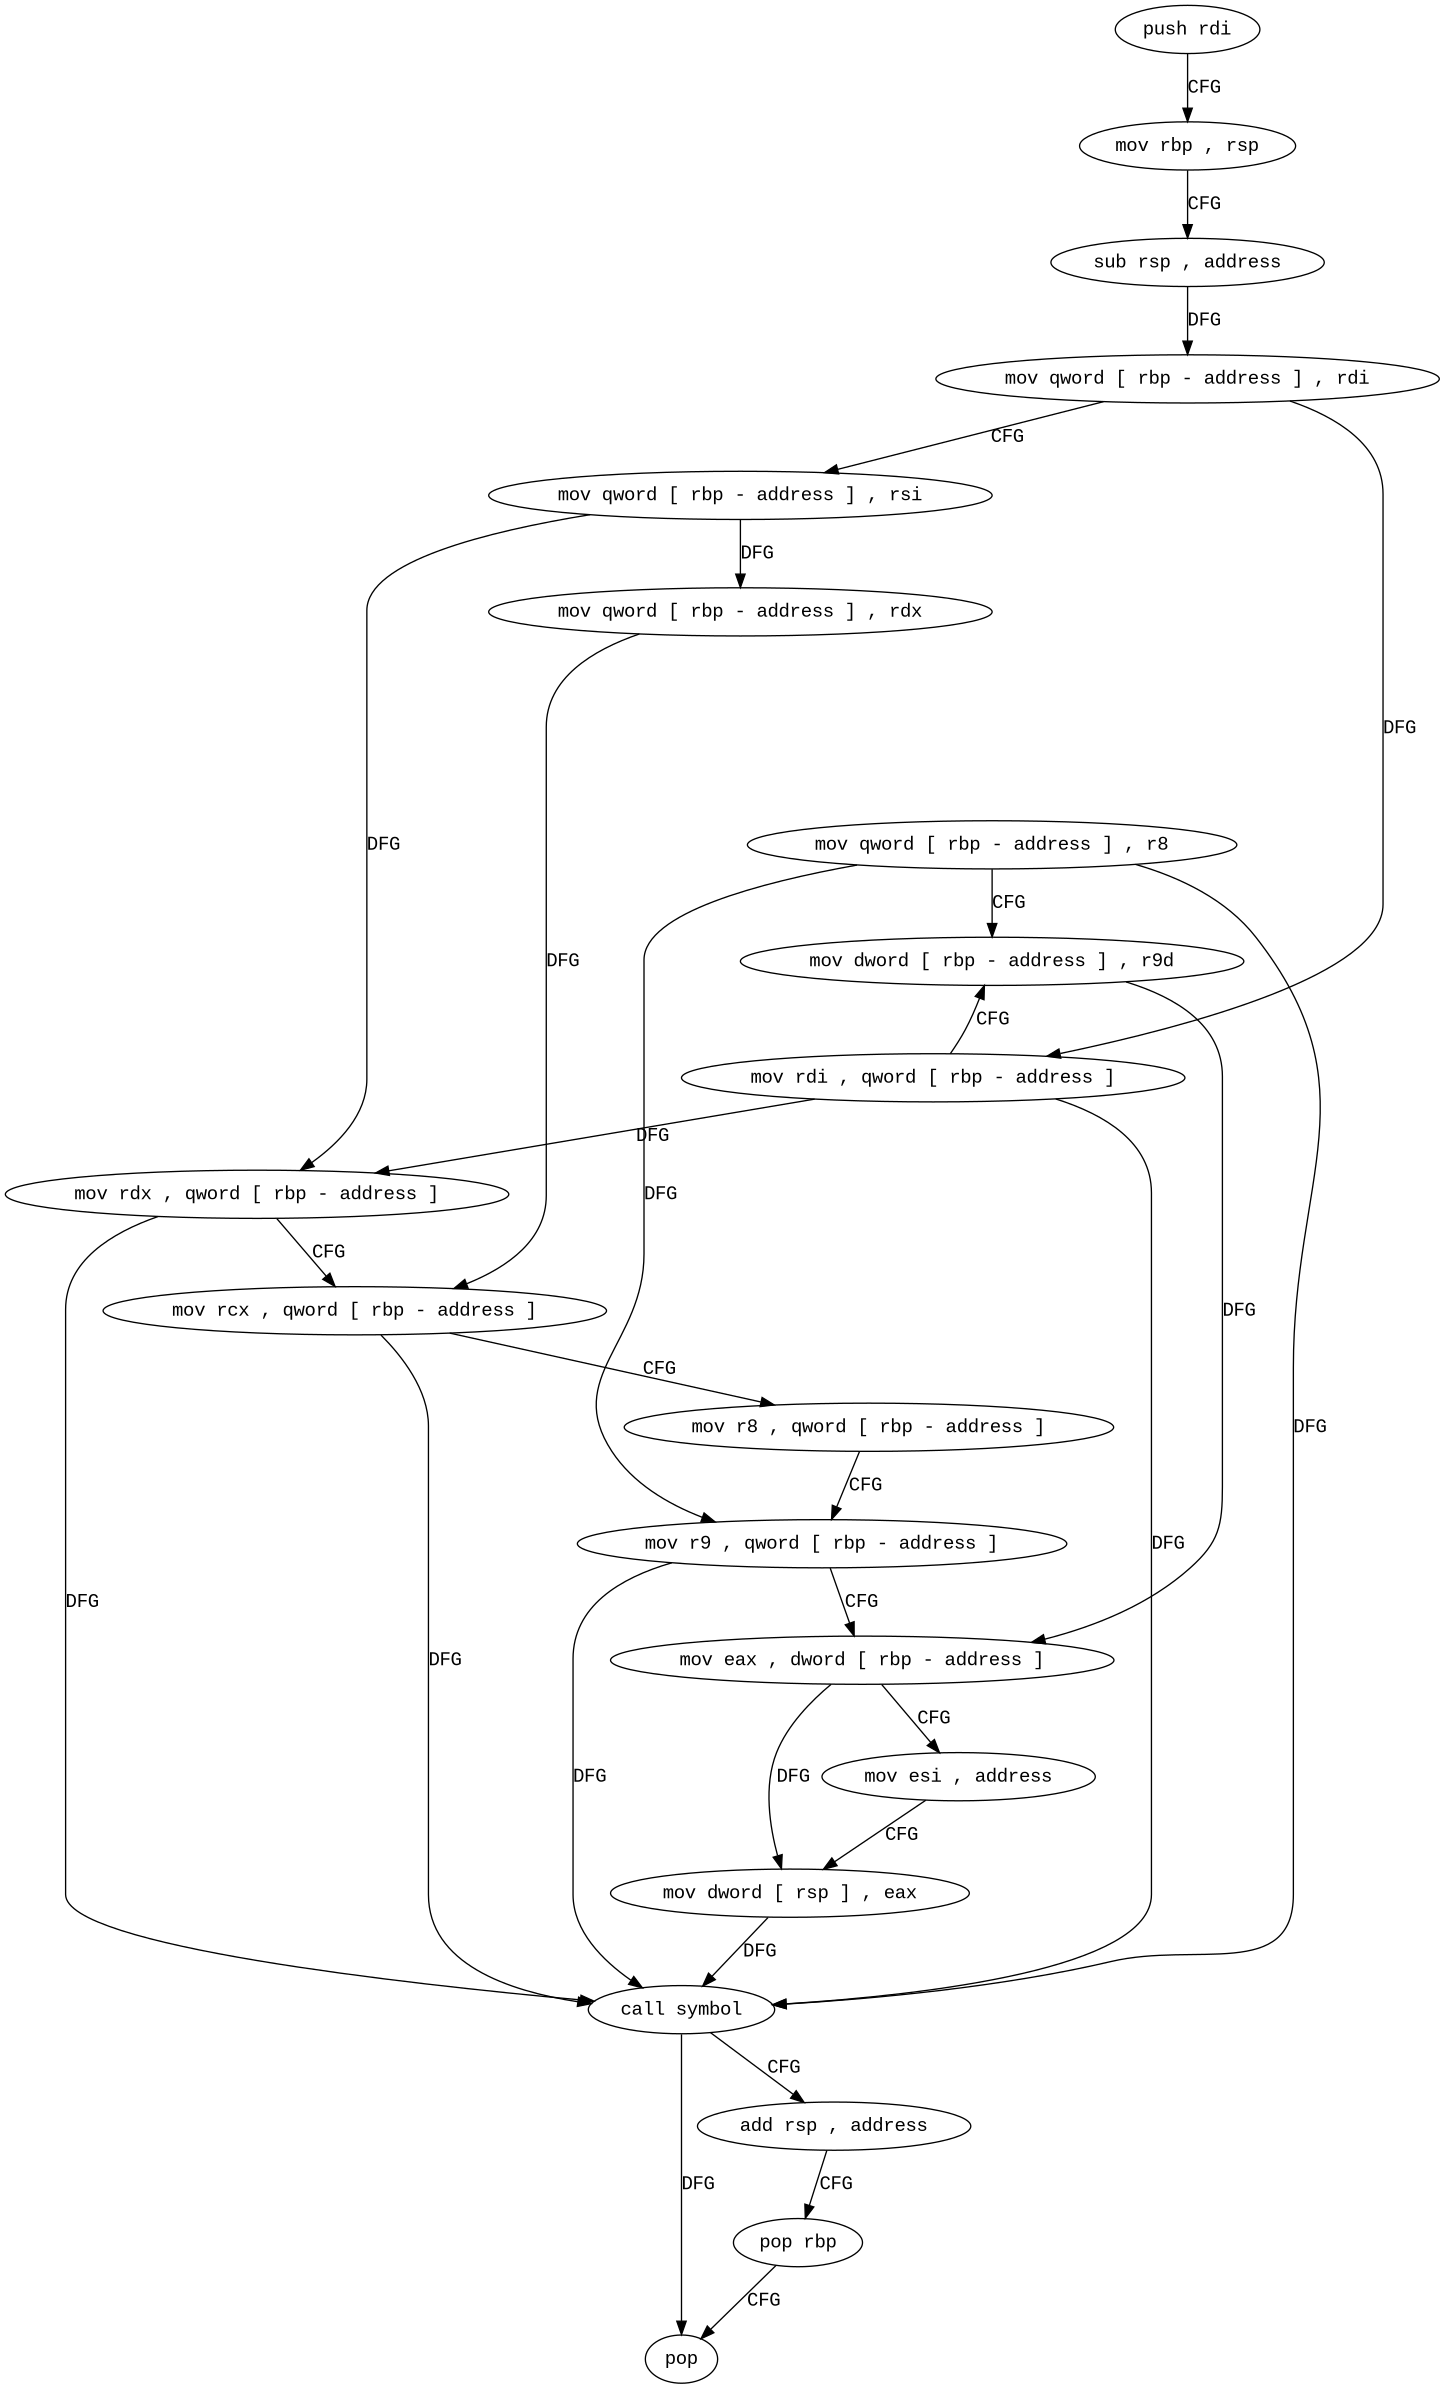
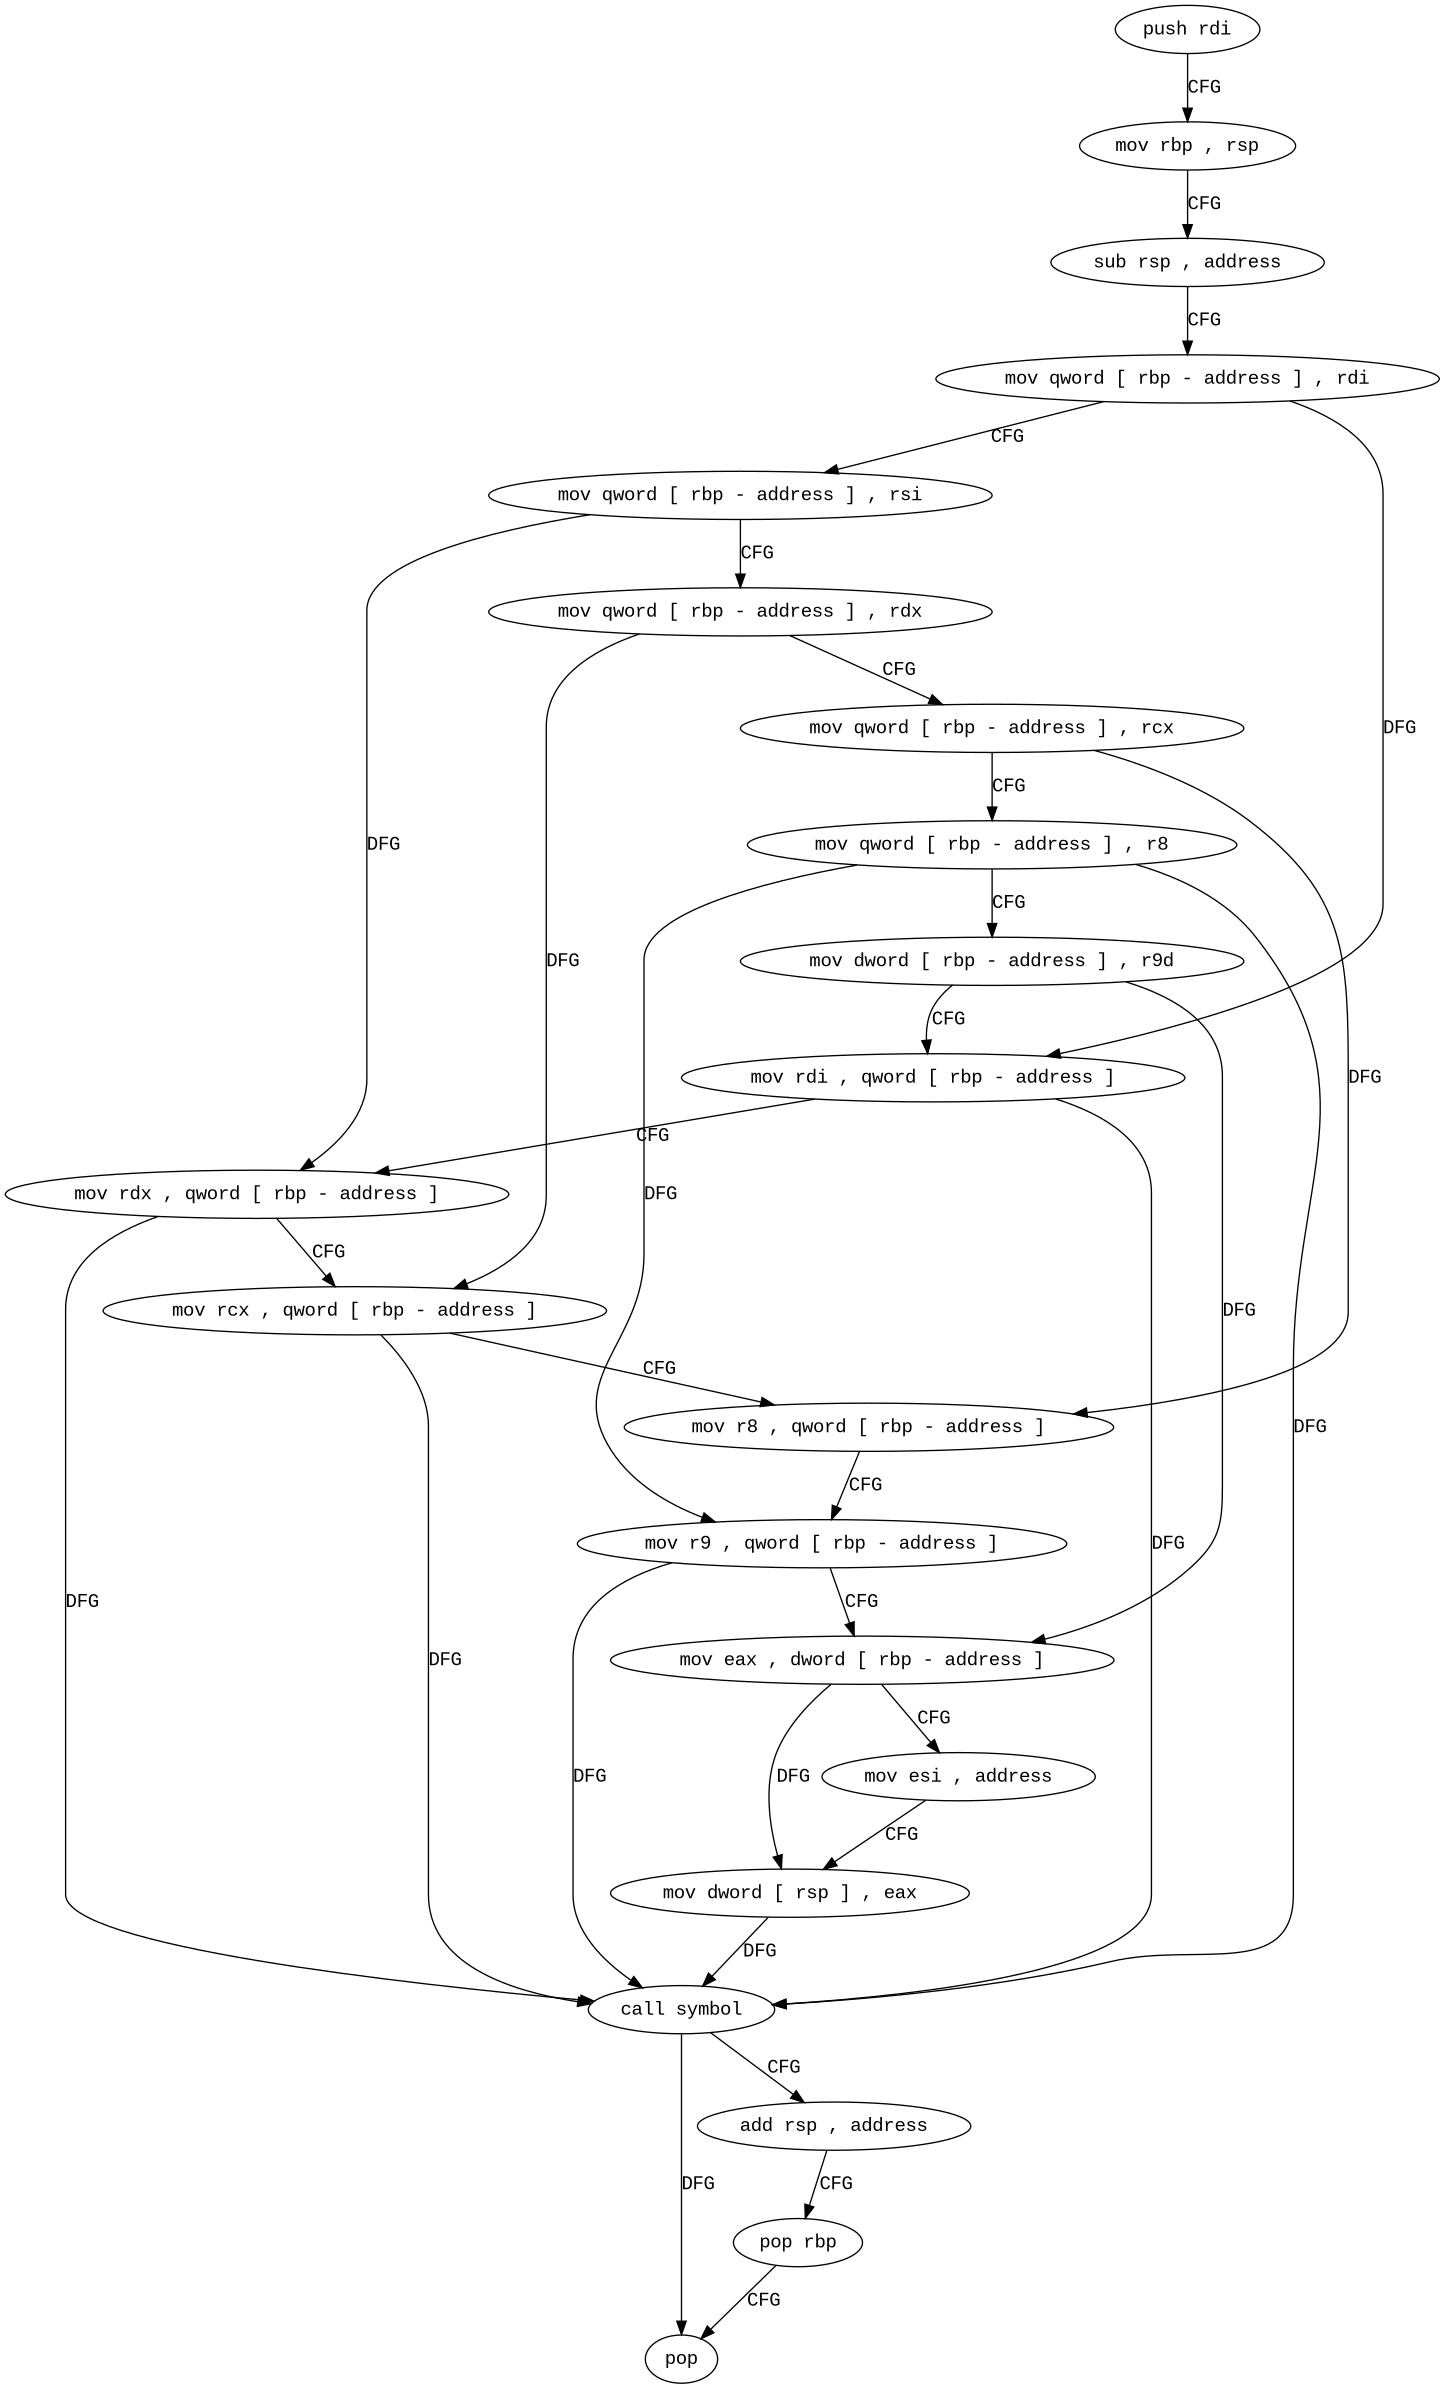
edge "sub rsp , address" -> "mov qword [ rbp - address ] , rdi": label "DFG" -> "CFG"
edge "mov qword [ rbp - address ] , rsi" -> "mov qword [ rbp - address ] , rdx": label "DFG" -> "CFG"
node "mov qword [ rbp - address ] , rcx": added
edge "mov rdi , qword [ rbp - address ]" -> "mov dword [ rbp - address ] , r9d": reversed
edge "mov rdi , qword [ rbp - address ]" -> "mov rdx , qword [ rbp - address ]": label "DFG" -> "CFG"
